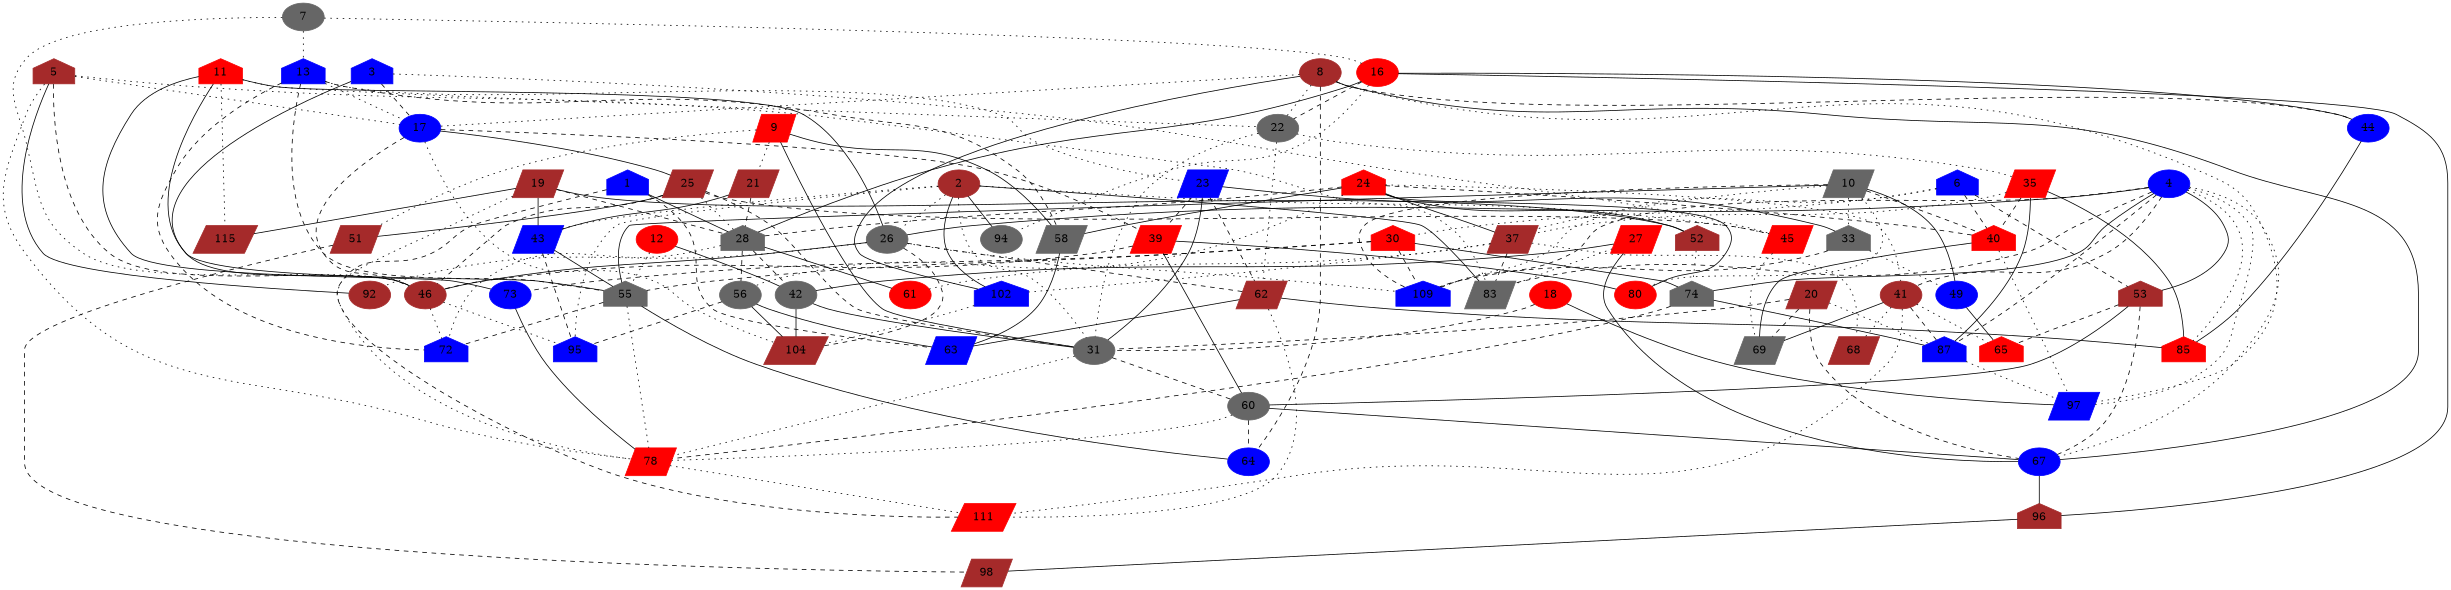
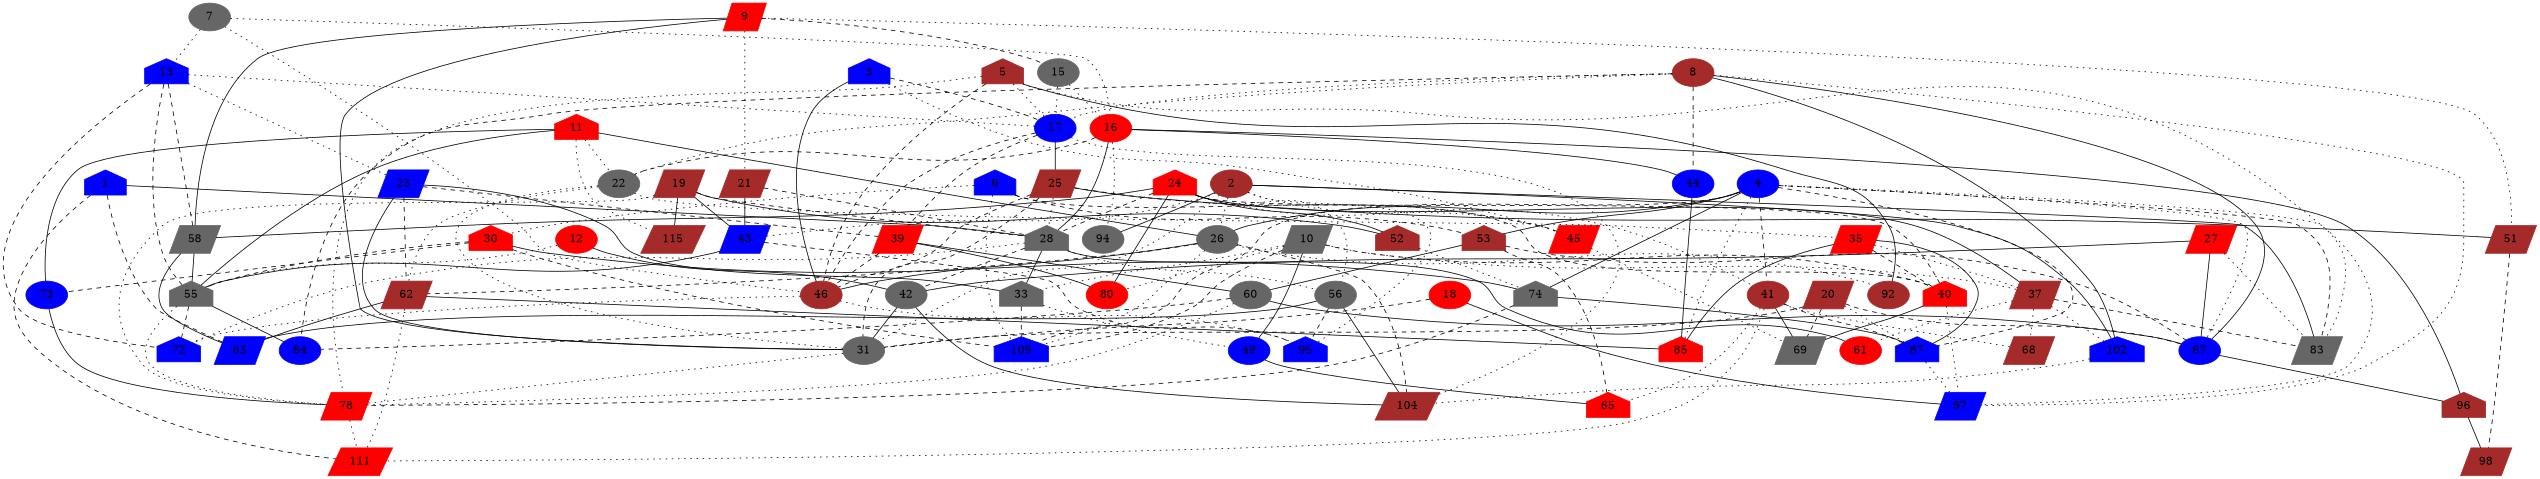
node "15": added
edge "10" -- "55": now "58" -- "55"
edge "28" -- "56": style dashed -> dotted
edge "28" -- "33": added
edge "31" -- "60": removed
